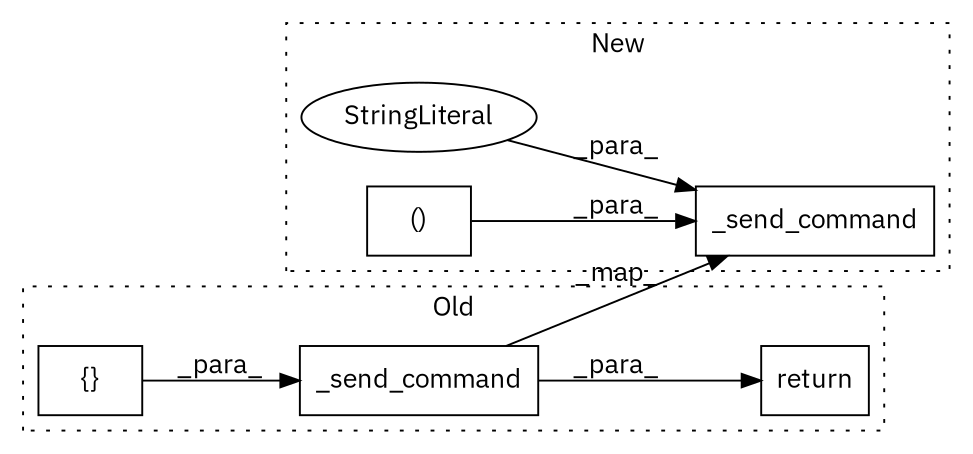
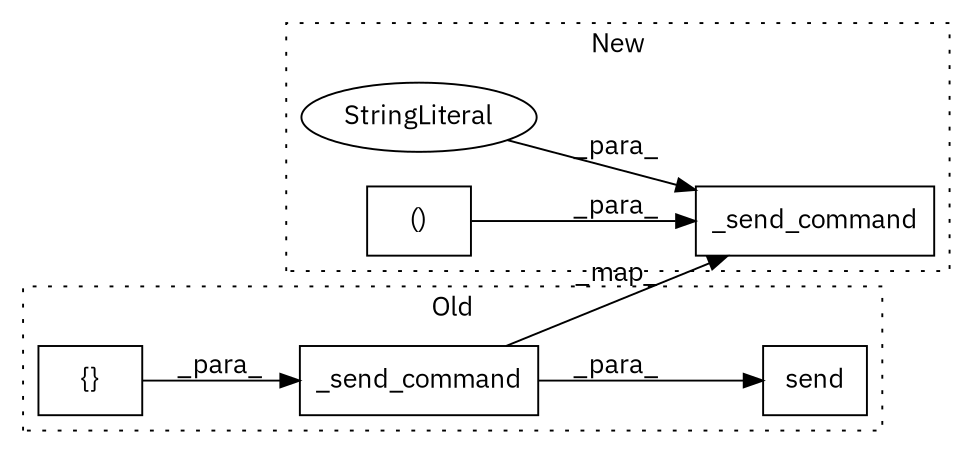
node "return": label "return" -> "send"
